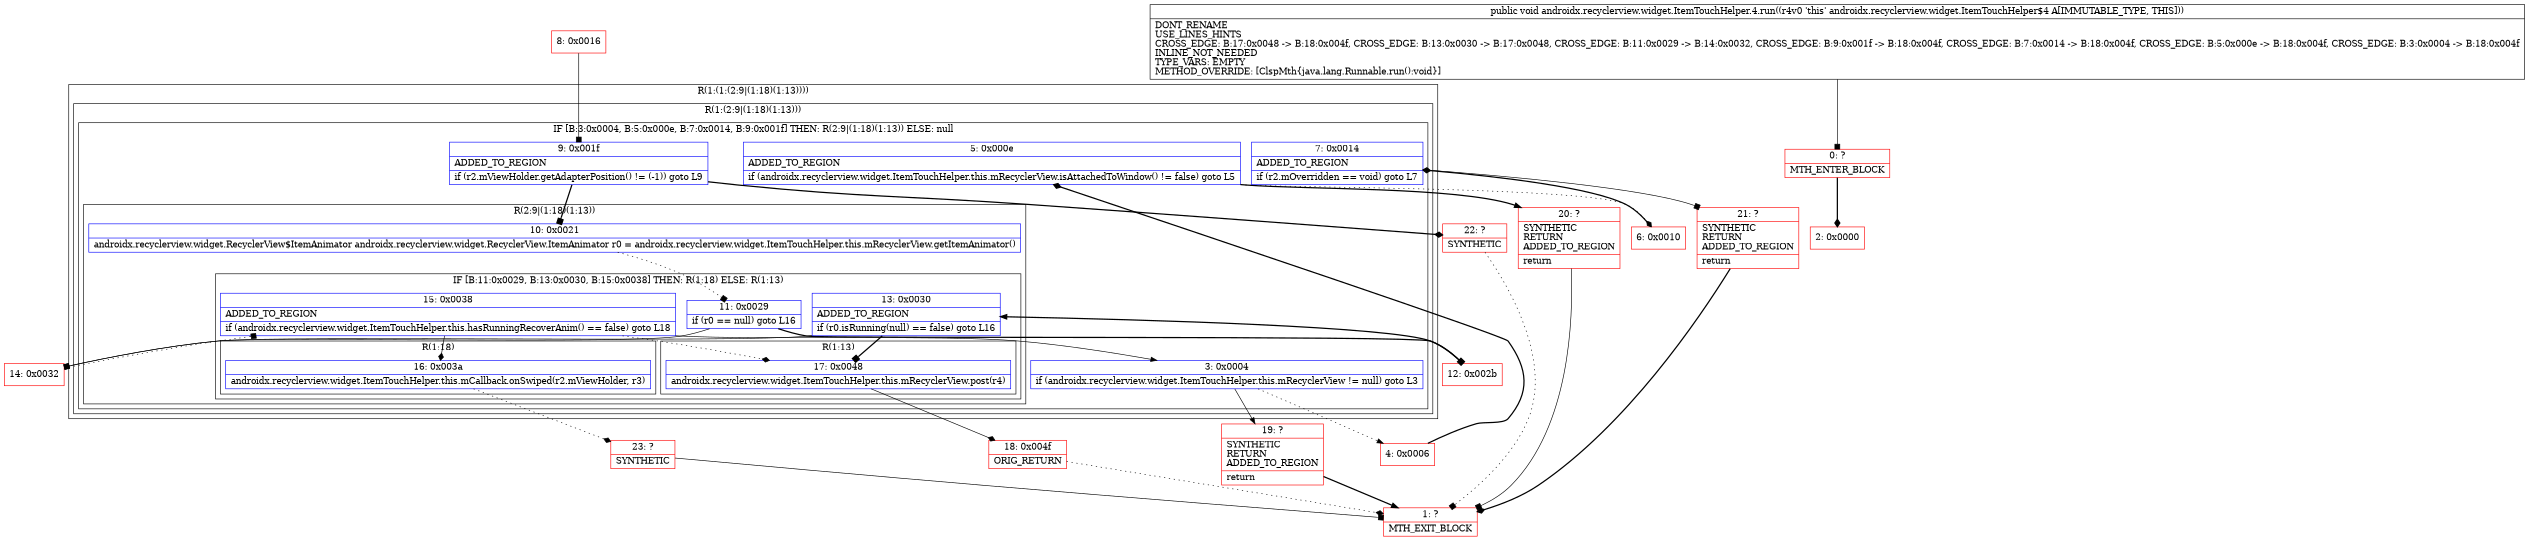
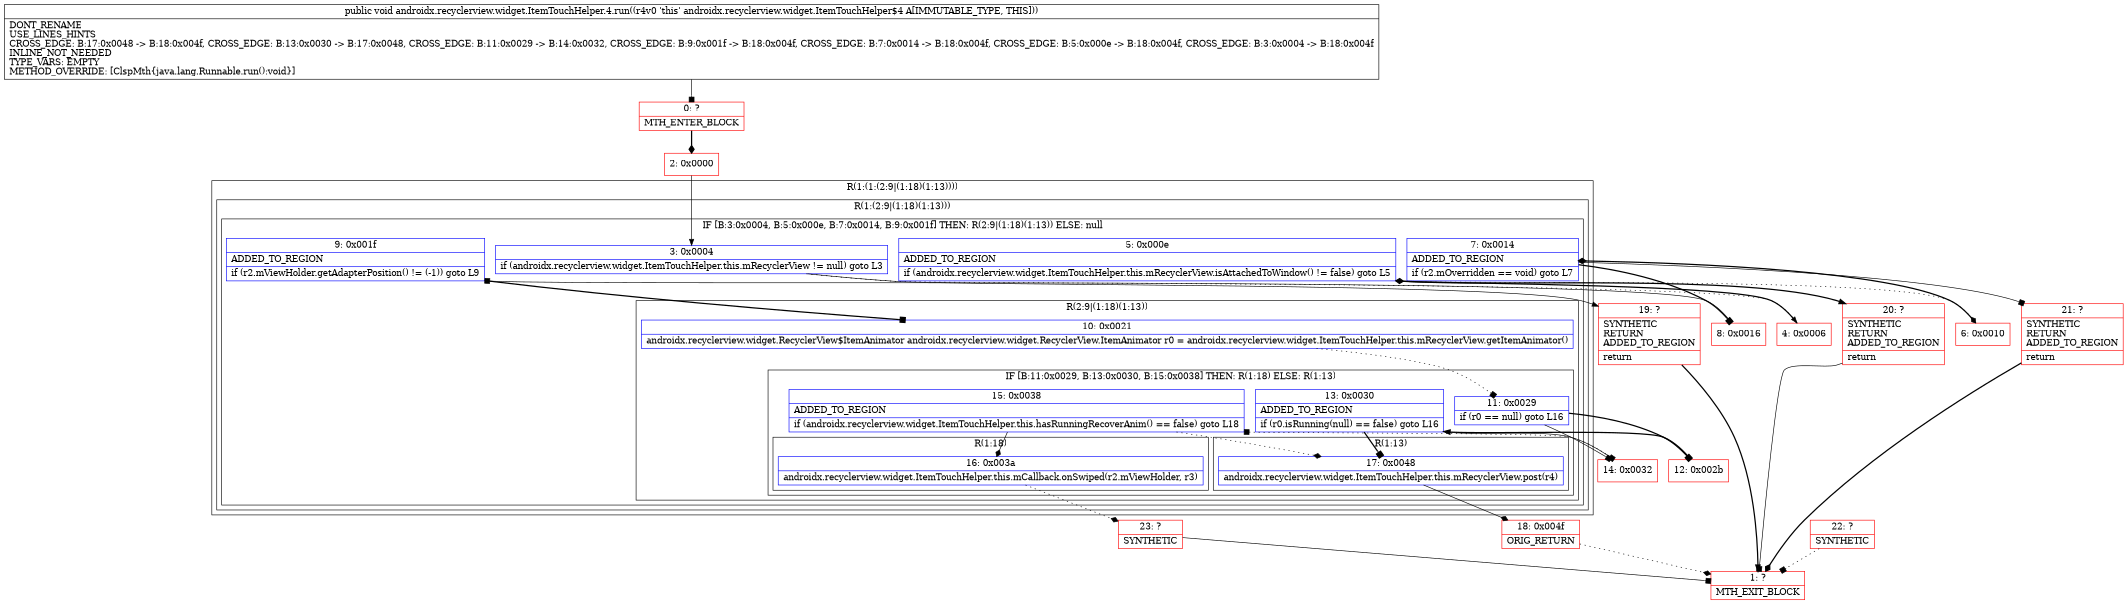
edge "9: 0x001f" -> "22: ?": removed
edge "7: 0x0014" -> "8: 0x0016": added
edge "15: 0x0038" -> "3: 0x0004": now "2: 0x0000" -> "3: 0x0004"
